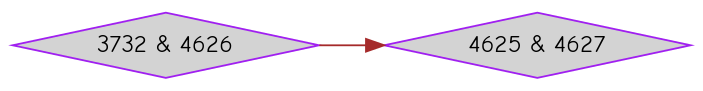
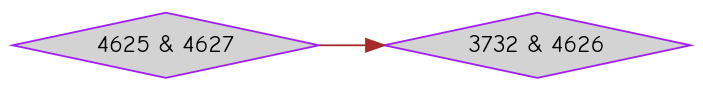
edge "3732 & 4626" -> "4625 & 4627": reversed
